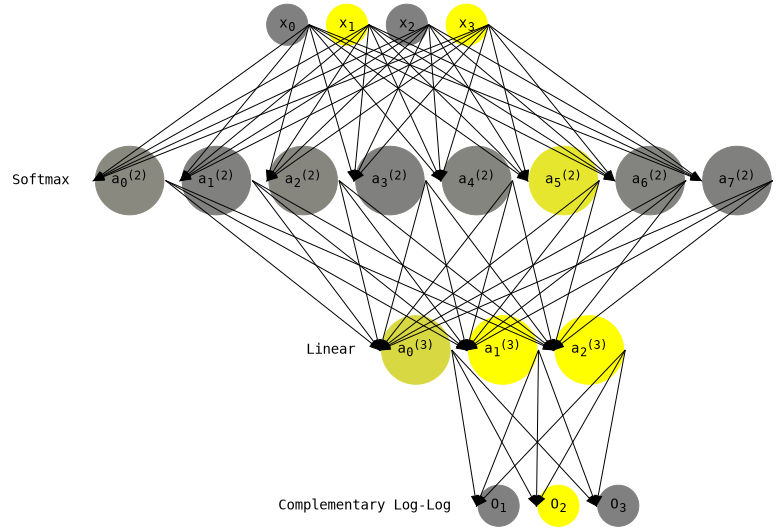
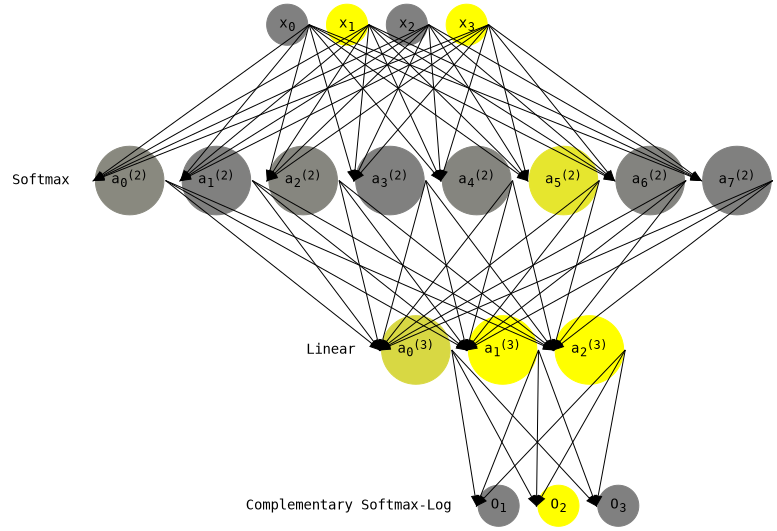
node "Complementary Log-Log": label "Complementary Log-Log" -> "Complementary Softmax-Log"
